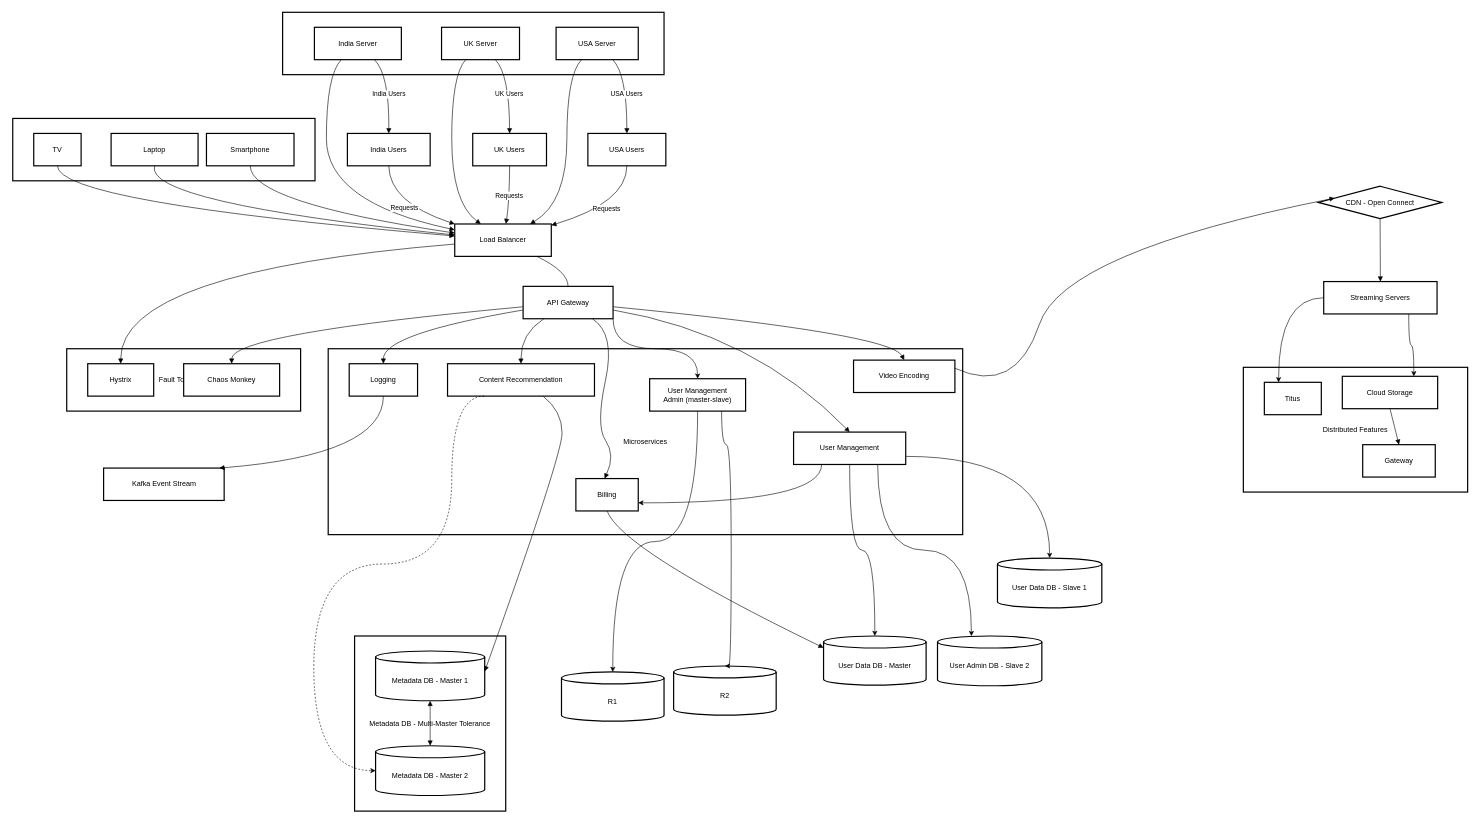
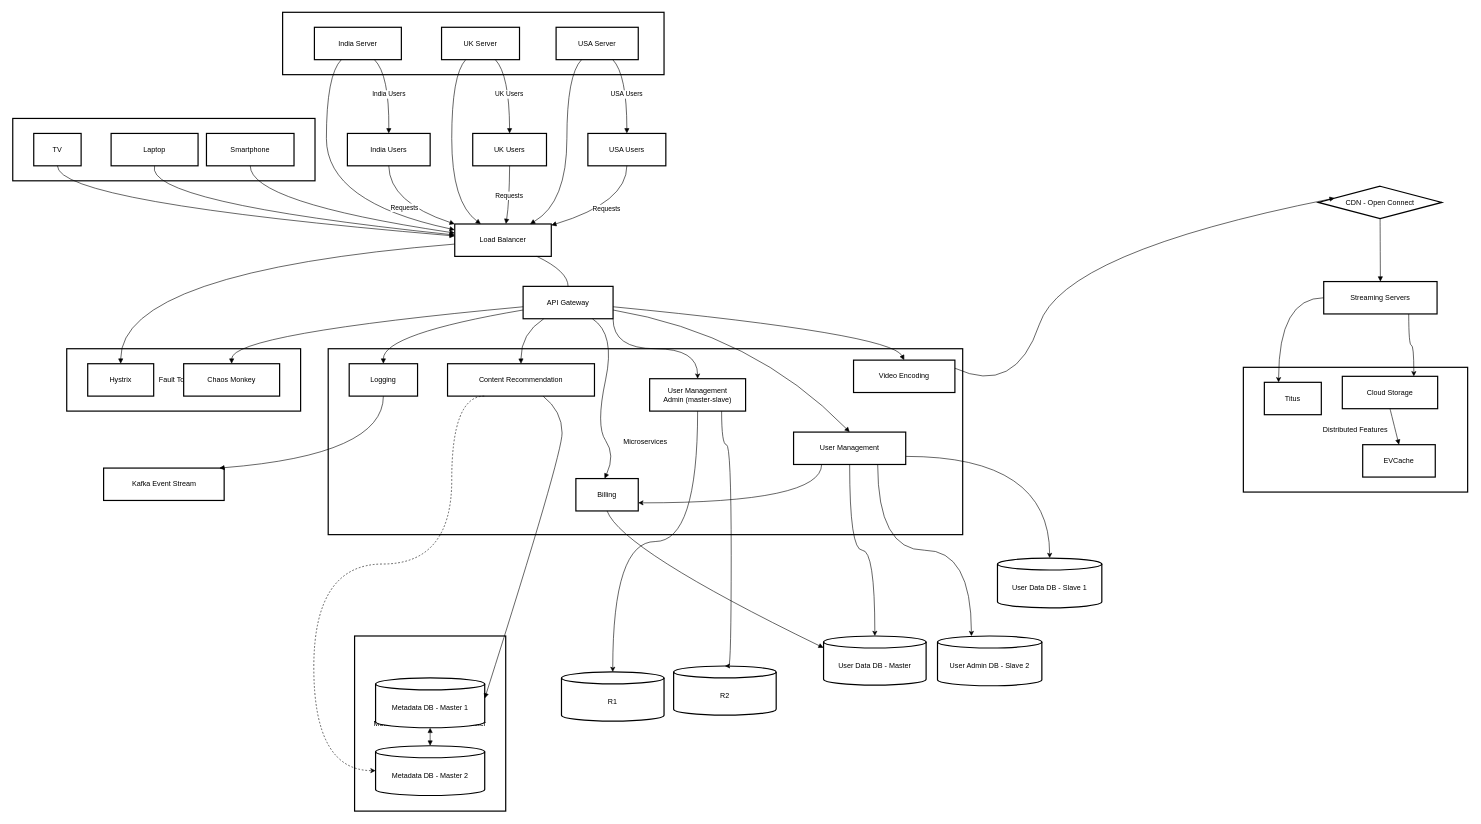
node "Gateway": label "Gateway" -> "EVCache"
node "Metadata DB - Master 1": moved (430, 676) -> (430, 703)
node "Metadata DB - Multi-Master Tolerance": label "Metadata DB - Multi-Master Tolerance" -> "Metadata DB - Multi-Master Cluster"
